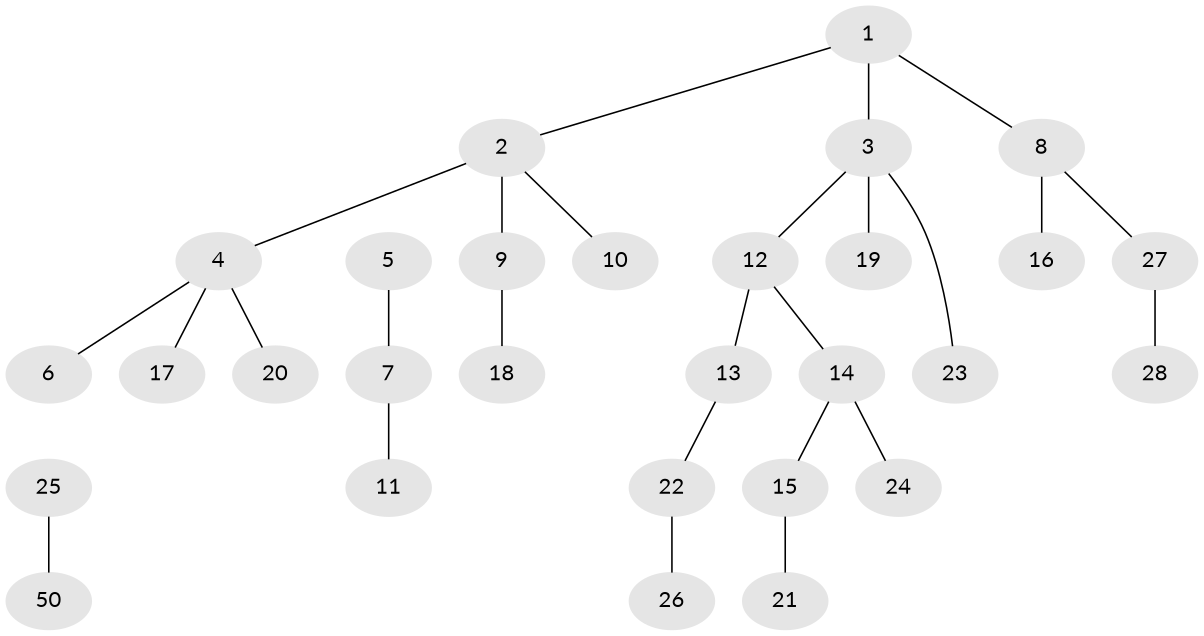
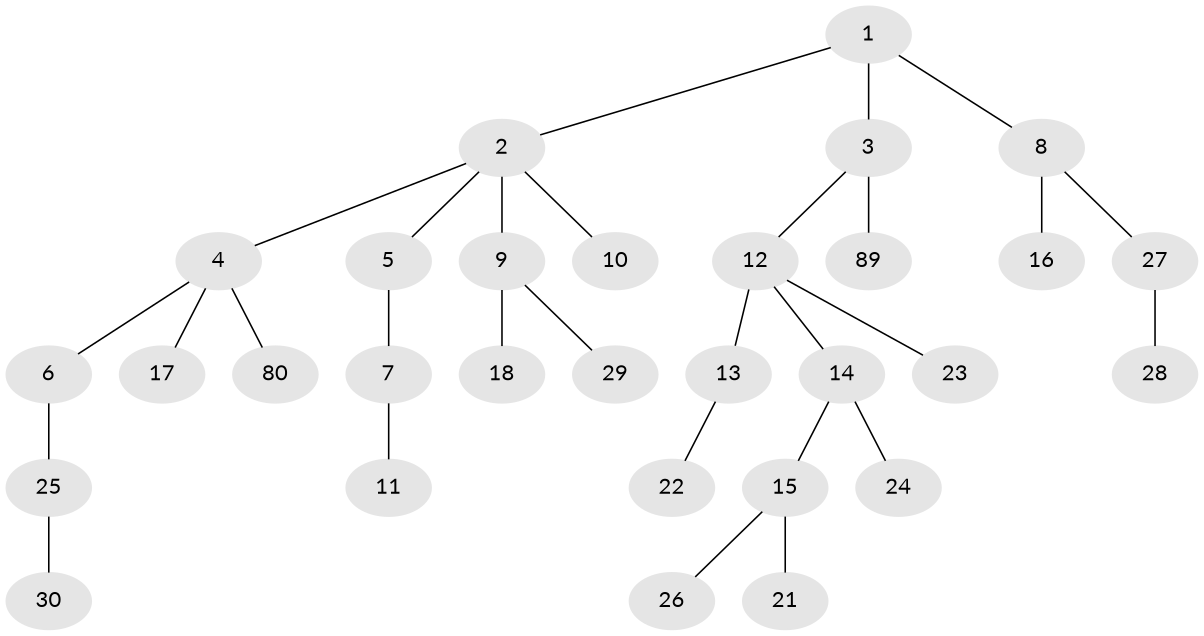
edge "2" -- "5": added
edge "3" -- "23": now "12" -- "23"
node "19": label "19" -> "89"
node "20": label "20" -> "80"
node "29": added
edge "6" -- "25": added
edge "22" -- "26": now "15" -- "26"
node "50": label "50" -> "30"
